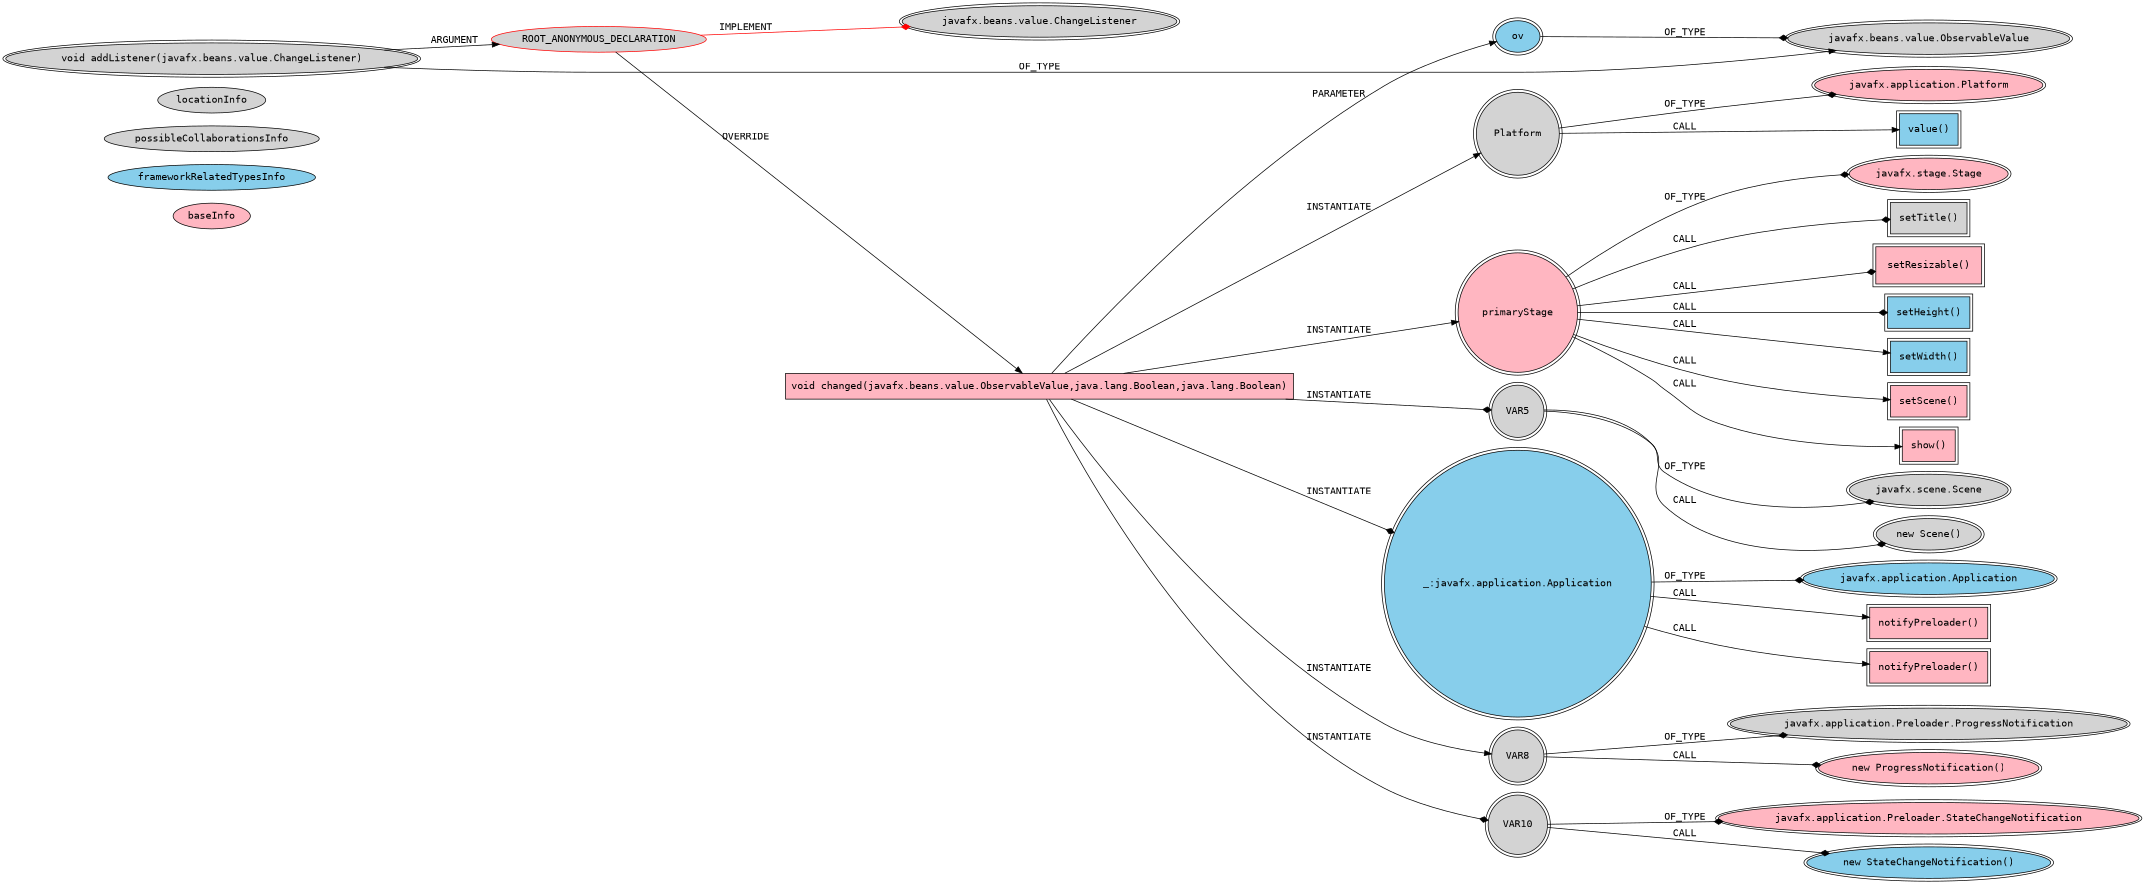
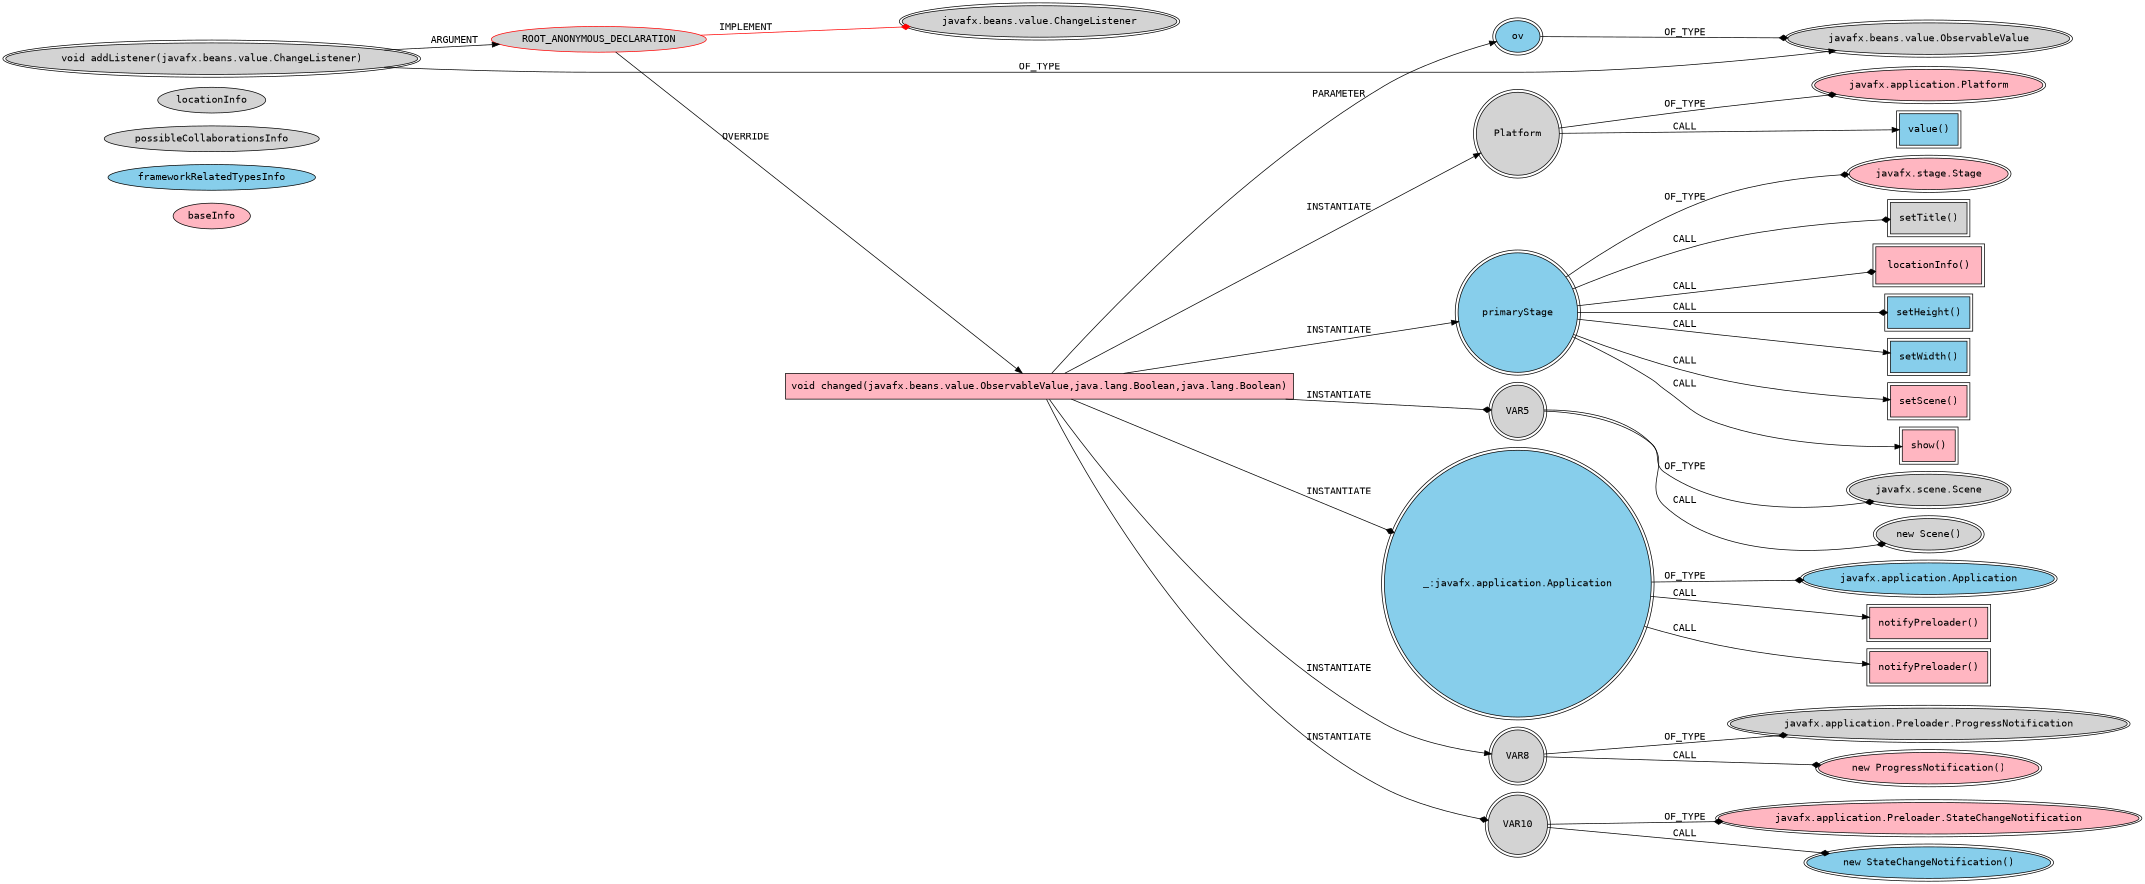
node "setResizable()": label "setResizable()" -> "locationInfo()"
node "primaryStage": fillcolor lightpink -> skyblue
